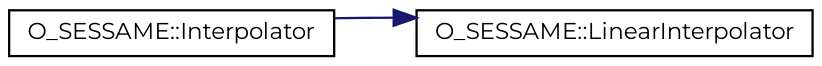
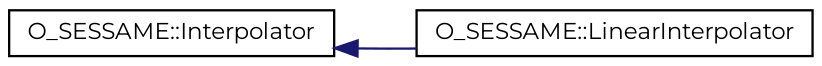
edge "O_SESSAME::Interpolator" -> "O_SESSAME::LinearInterpolator": reversed
